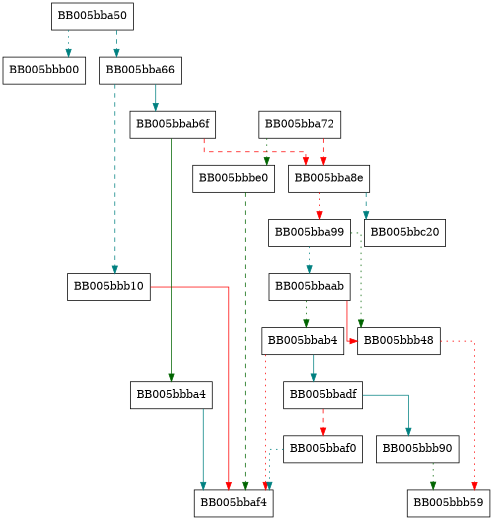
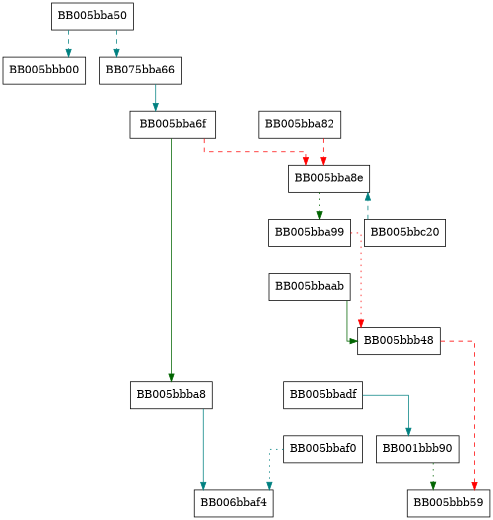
edge "BB005bba50" -> "BB005bbb00": style dotted -> dashed
node "BB005bba66": label "BB005bba66" -> "BB075bba66"
node "BB005bbab6f": label "BB005bbab6f" -> "BB005bba6f"
node "BB005bba72": label "BB005bba72" -> "BB005bba82"
node "BB005bbbe0": removed
edge "BB005bba8e" -> "BB005bba99": color red -> darkgreen
edge "BB005bba8e" -> "BB005bbc20": reversed
edge "BB005bba99" -> "BB005bbaab": removed
edge "BB005bba99" -> "BB005bbb48": color darkgreen -> red
node "BB005bbb10": removed
edge "BB005bbaab" -> "BB005bbb48": color red -> darkgreen
node "BB005bbab4": removed
node "BB005bbba4": label "BB005bbba4" -> "BB005bbba8"
edge "BB005bbb48" -> "BB005bbb59": style dotted -> dashed
edge "BB005bbadf" -> "BB005bbaf0": removed
node "BB005bbb90": label "BB005bbb90" -> "BB001bbb90"
node "BB005bbaf4": label "BB005bbaf4" -> "BB006bbaf4"
